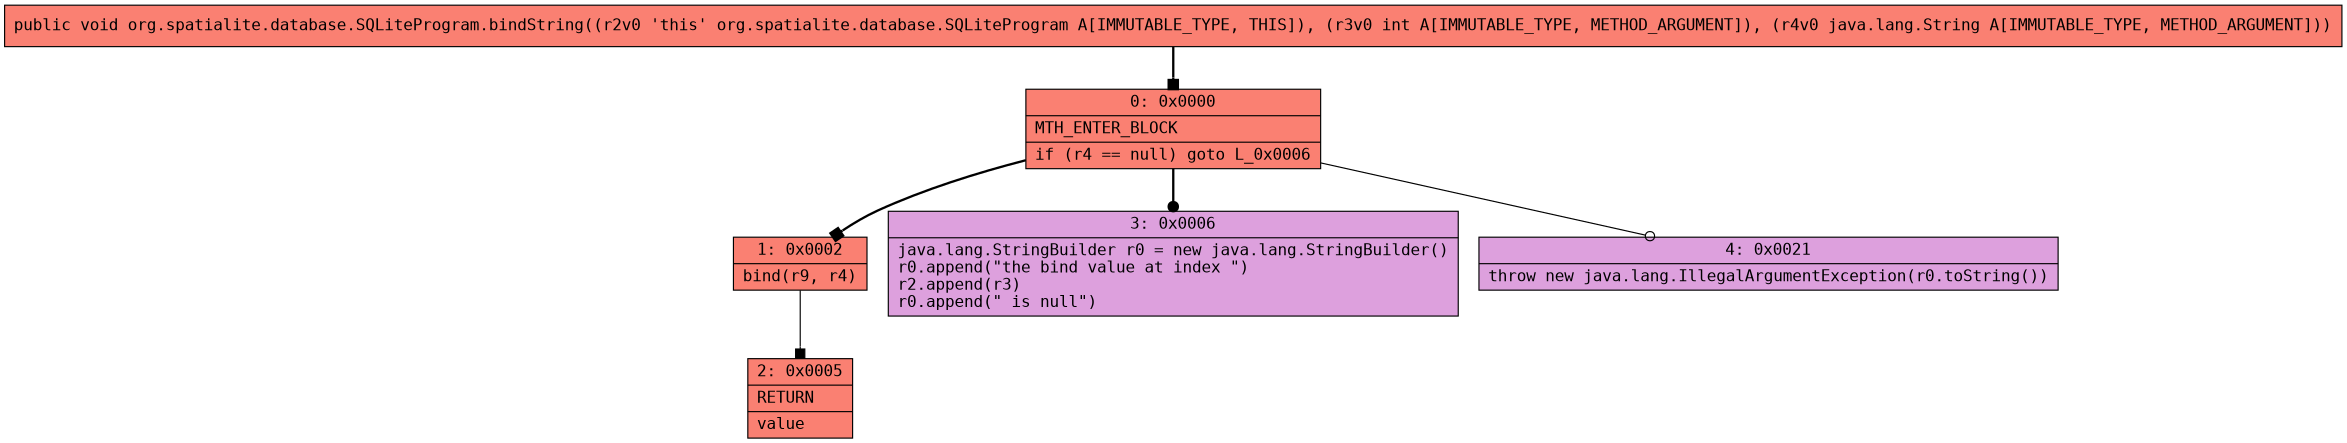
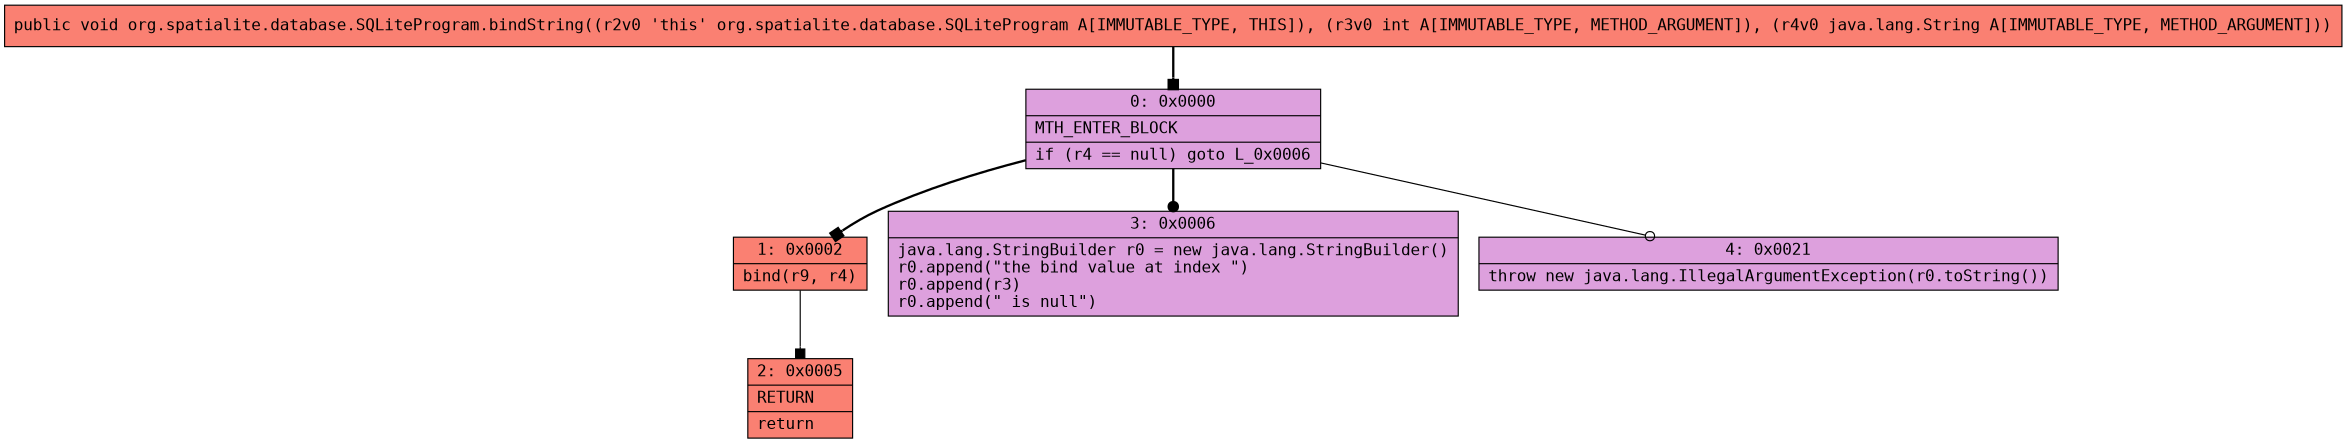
node "0: 0x0000": fillcolor salmon -> plum
node "3: 0x0006": text "r2.append(r3)" -> "r0.append(r3)"
node "2: 0x0005": text "value" -> "return"
